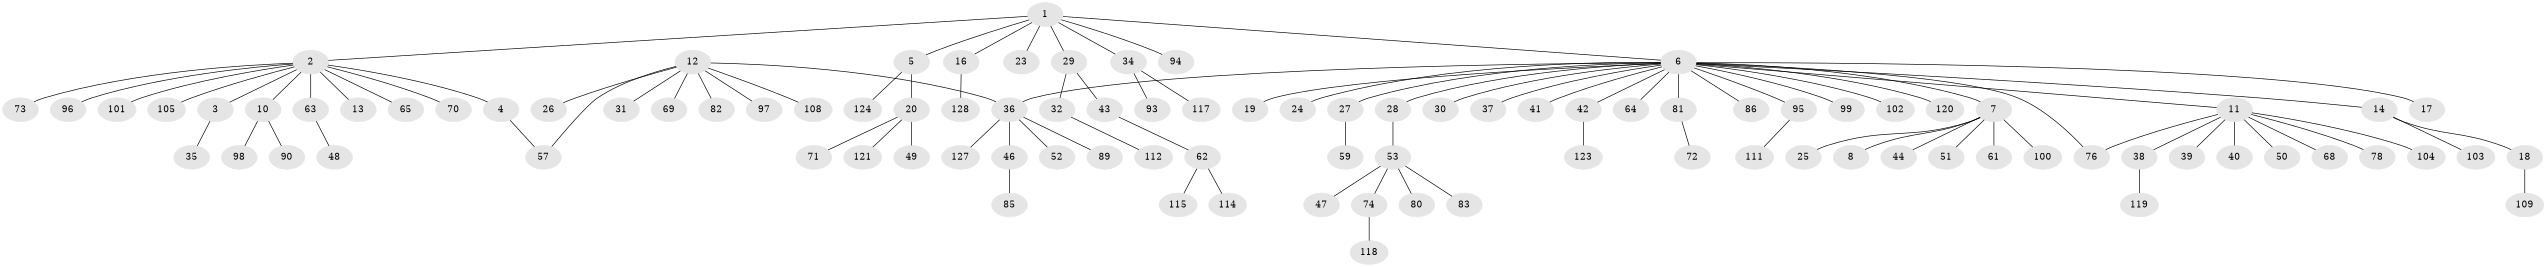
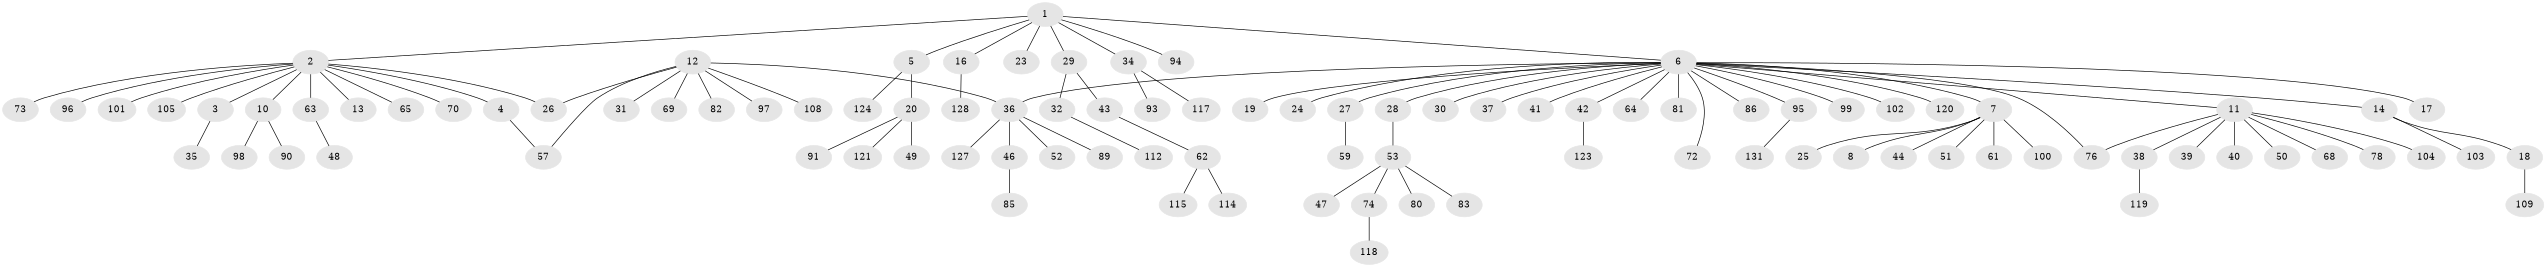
edge "2" -- "26": added
edge "81" -- "72": now "6" -- "72"
node "71": label "71" -> "91"
node "111": label "111" -> "131"
